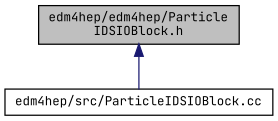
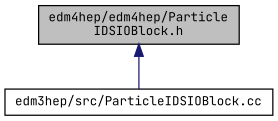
node "edm4hep/src/ParticleIDSIOBlock.cc": label "edm4hep/src/ParticleIDSIOBlock.cc" -> "edm3hep/src/ParticleIDSIOBlock.cc"
